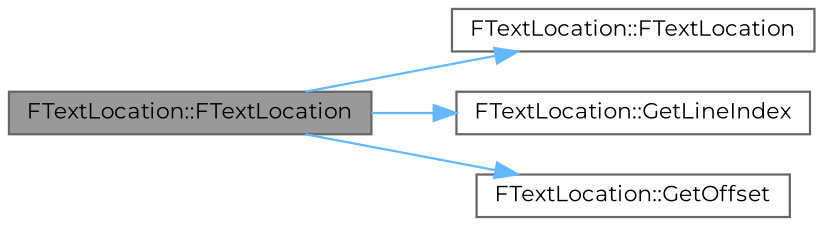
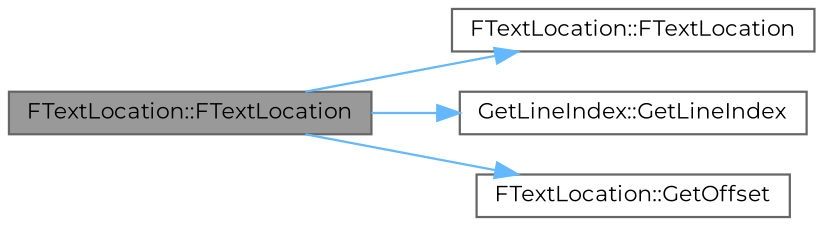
node "FTextLocation::GetLineIndex": label "FTextLocation::GetLineIndex" -> "GetLineIndex::GetLineIndex"
